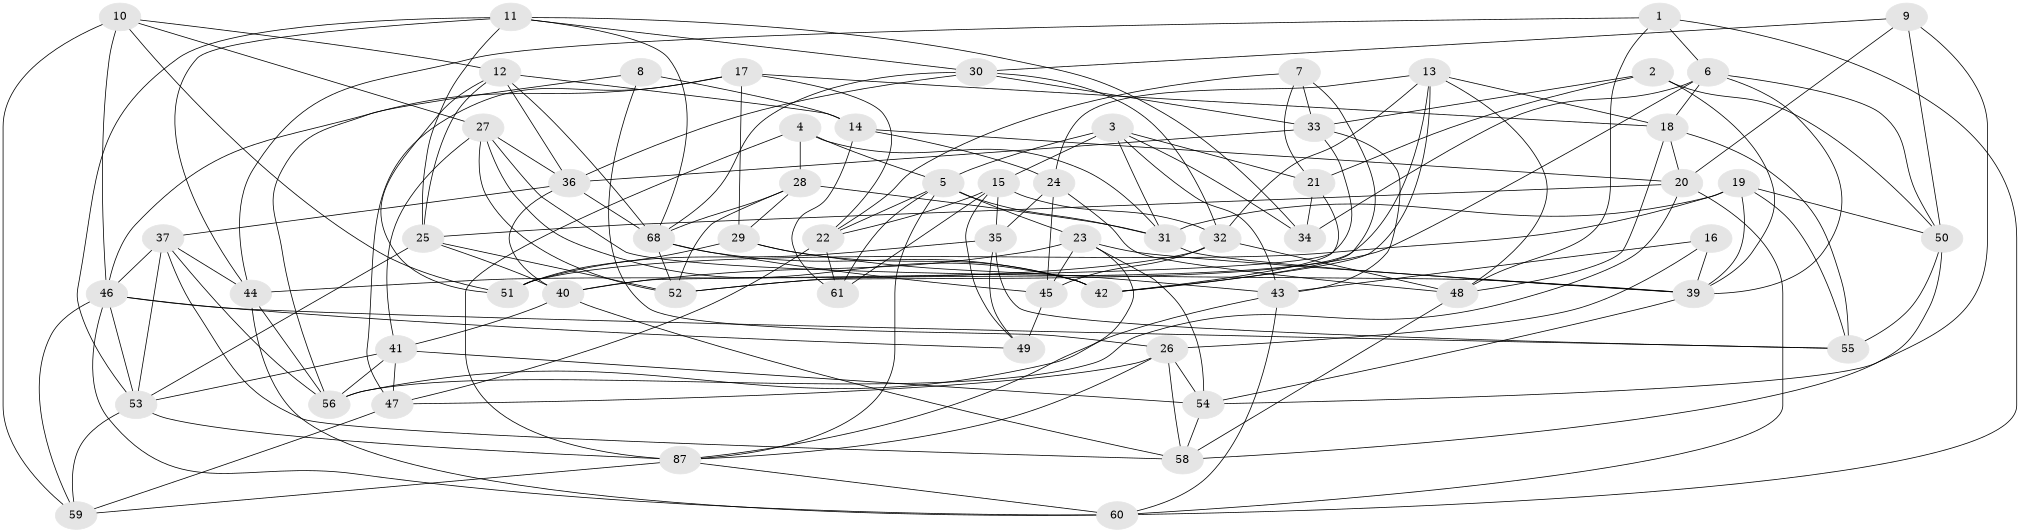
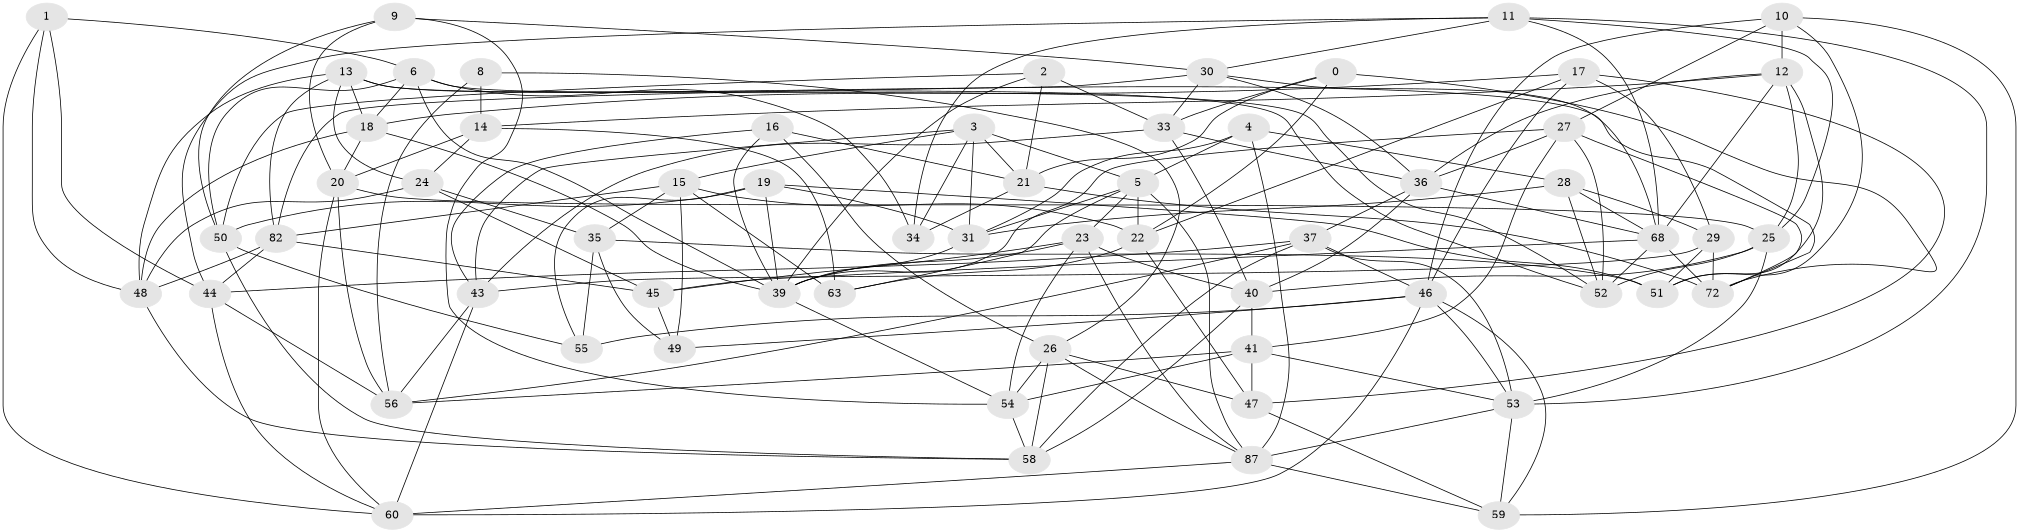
node "7": label "7" -> "0"
edge "16" -- "21": added
edge "18" -- "55": now "18" -- "39"
node "32": label "32" -> "82"
node "61": label "61" -> "63"
node "42": label "42" -> "72"
